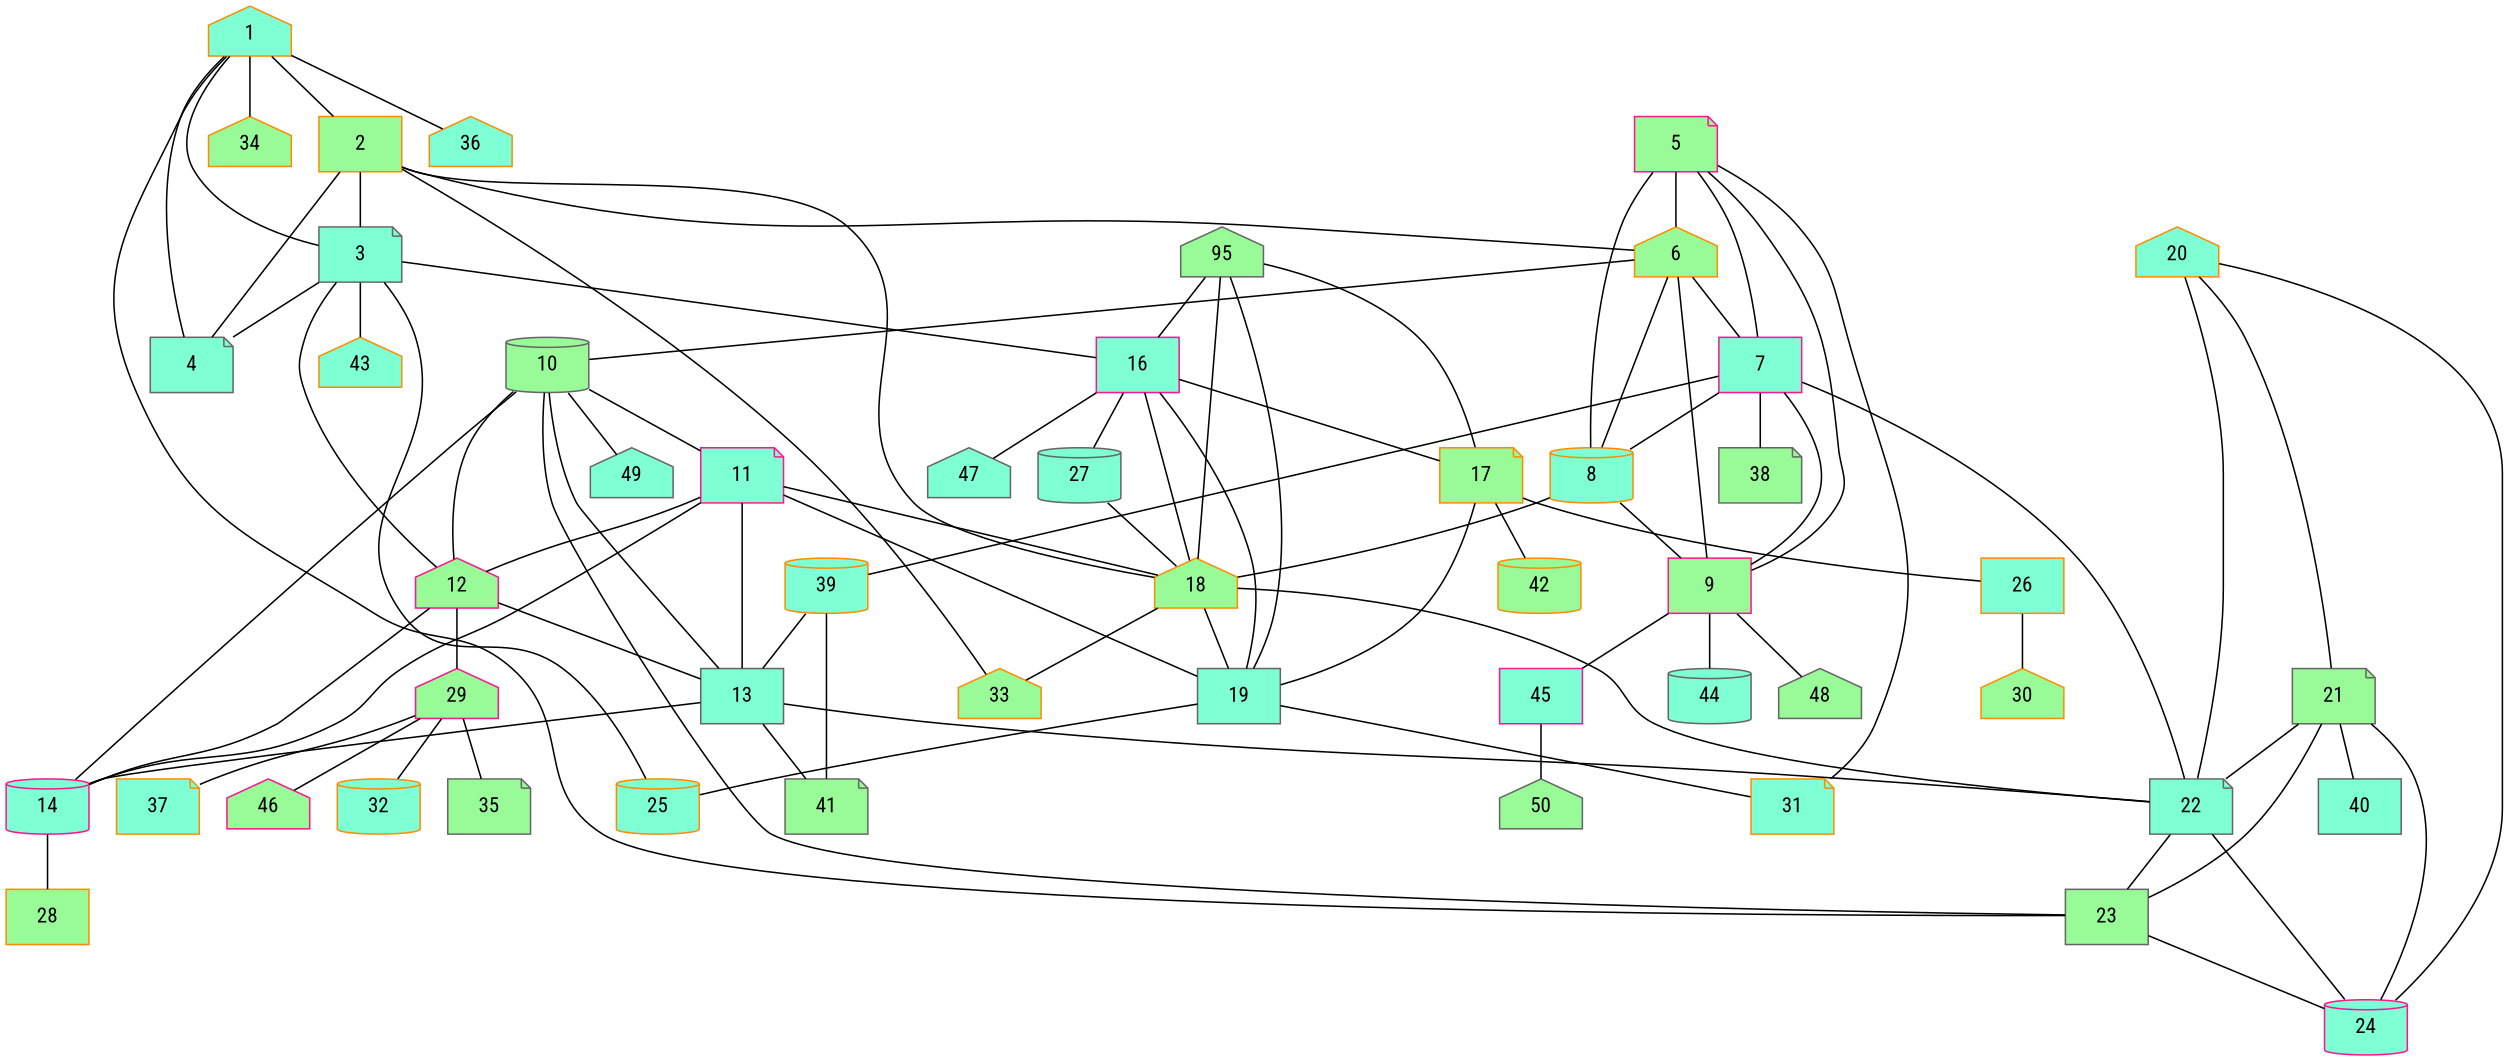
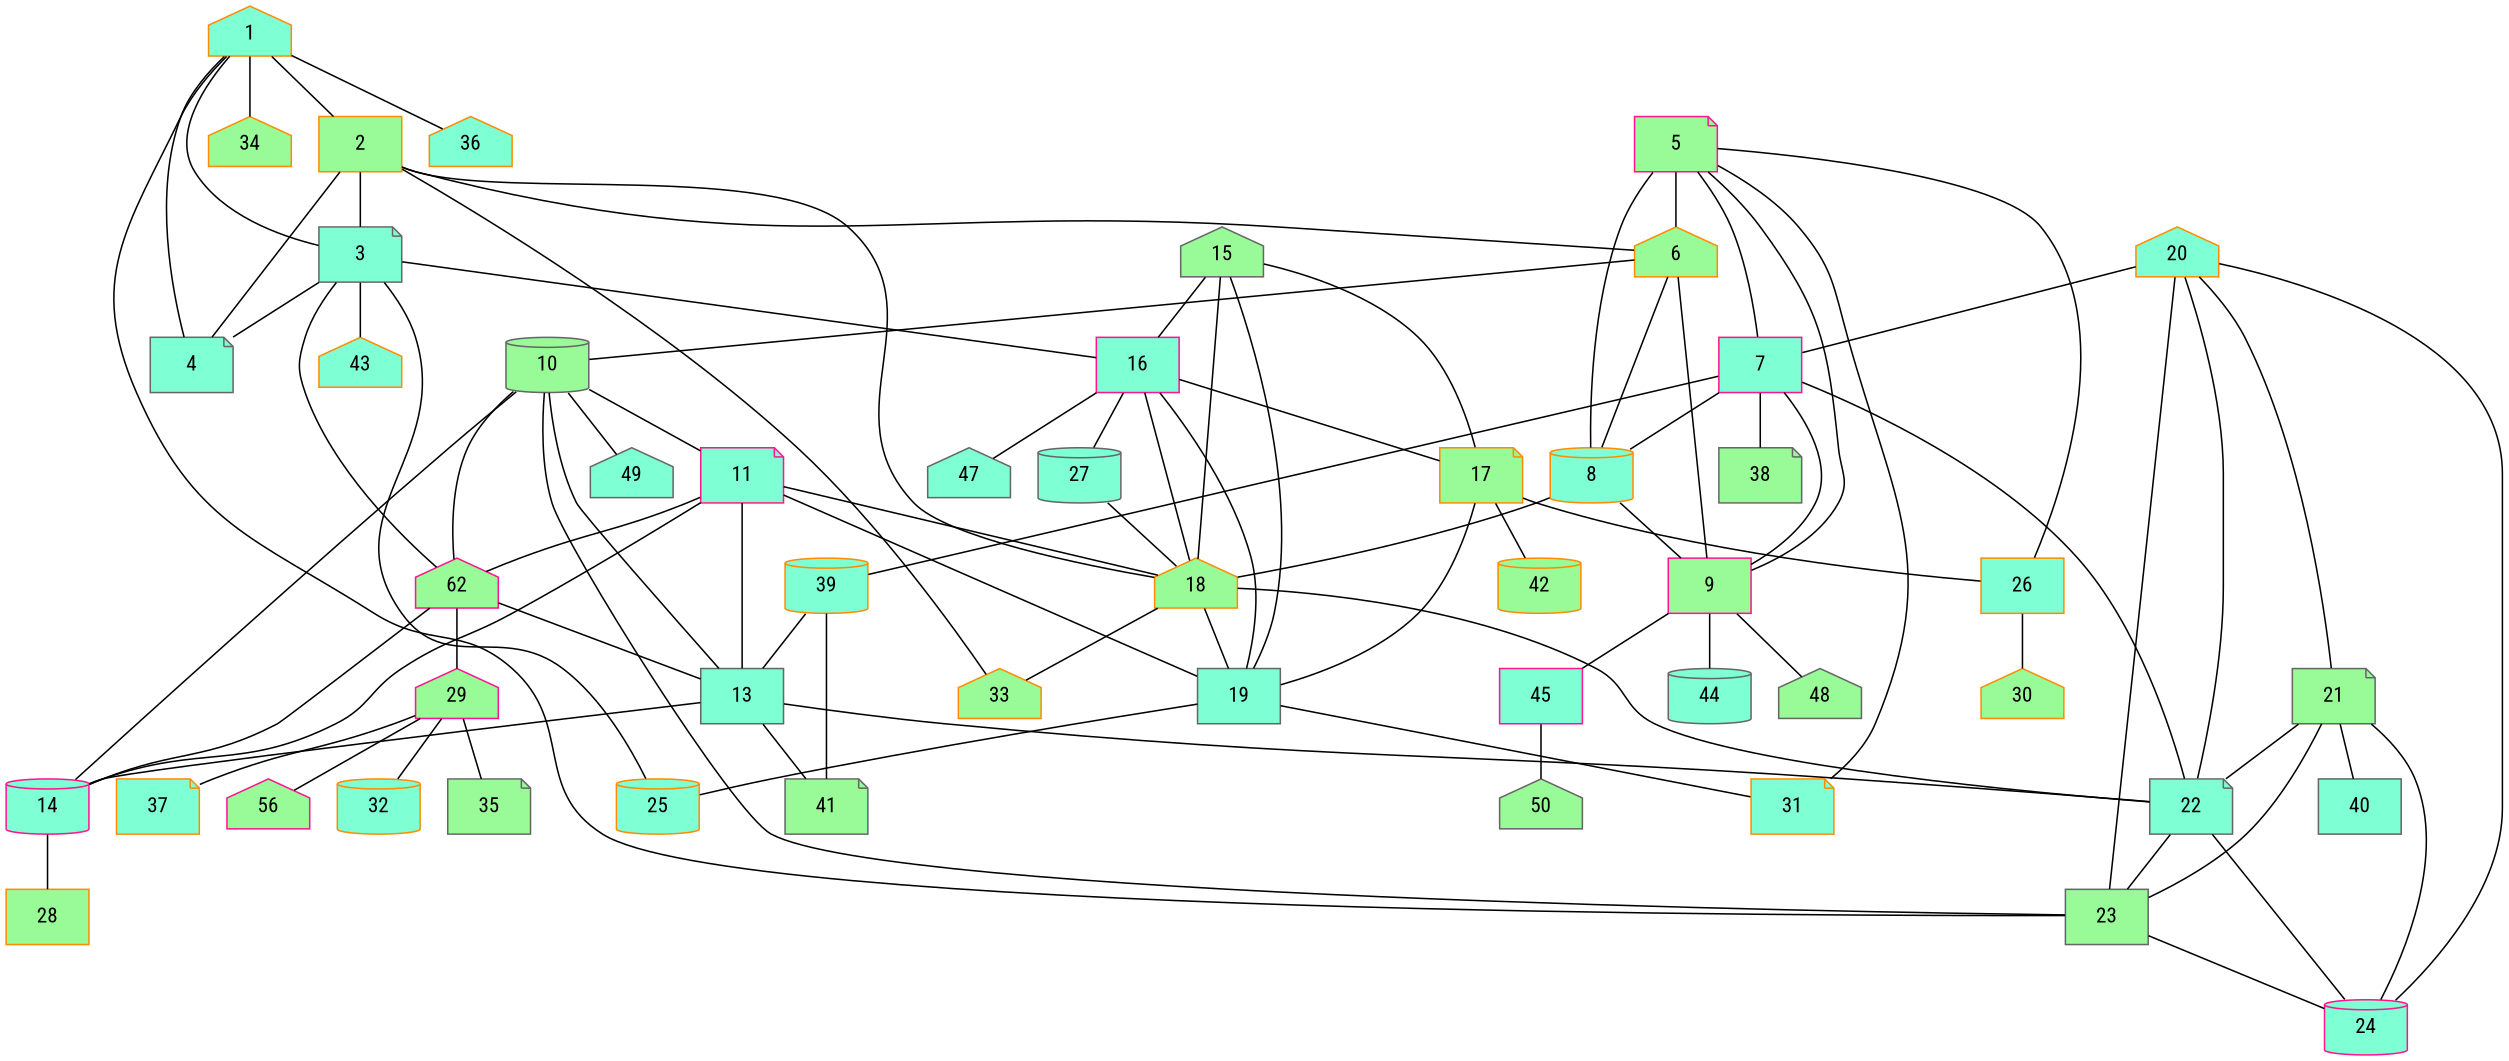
edge "5" -- "26": added
node "95": label "95" -> "15"
edge "6" -- "7": now "20" -- "7"
edge "20" -- "23": added
node "12": label "12" -> "62"
node "46": label "46" -> "56"
